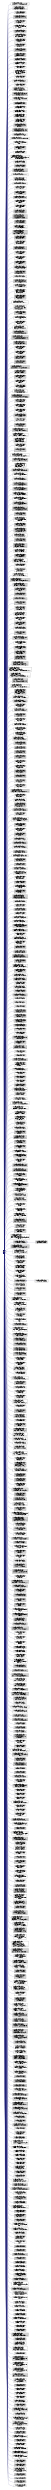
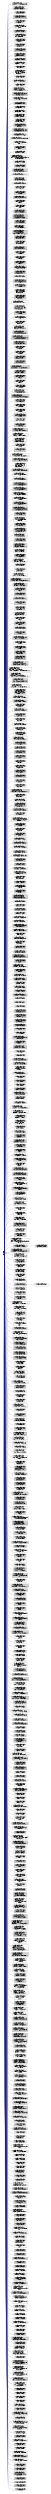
node "llvm::detail::DenseMapPair < JITDylib *, SymbolNameSet >": added
